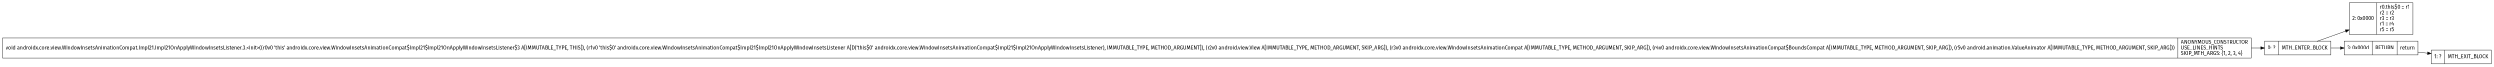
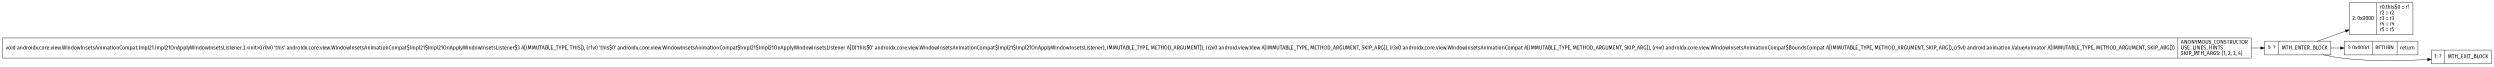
node "2: 0x0000": text "r1 = r4" -> "r4 = r4"
edge "3: 0x000d" -> "1: ?": now "0: ?" -> "1: ?"
